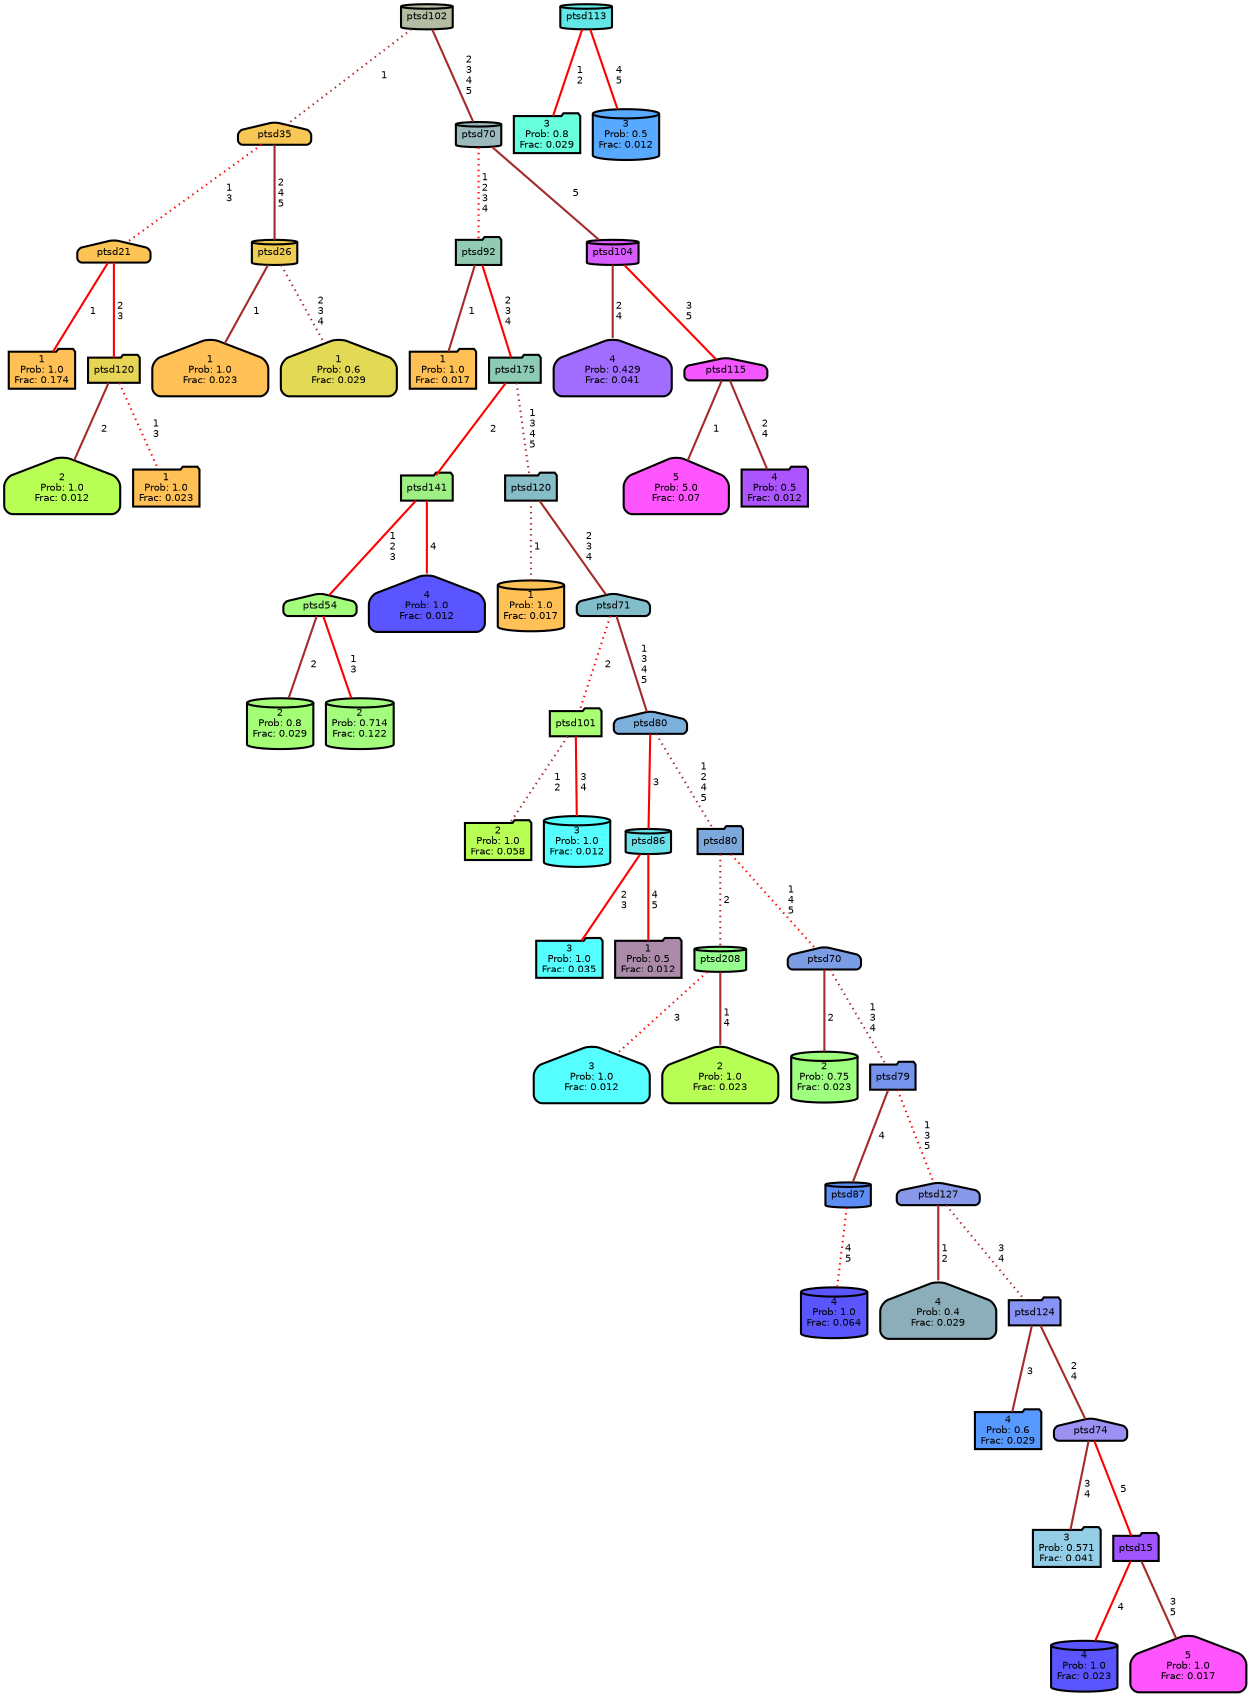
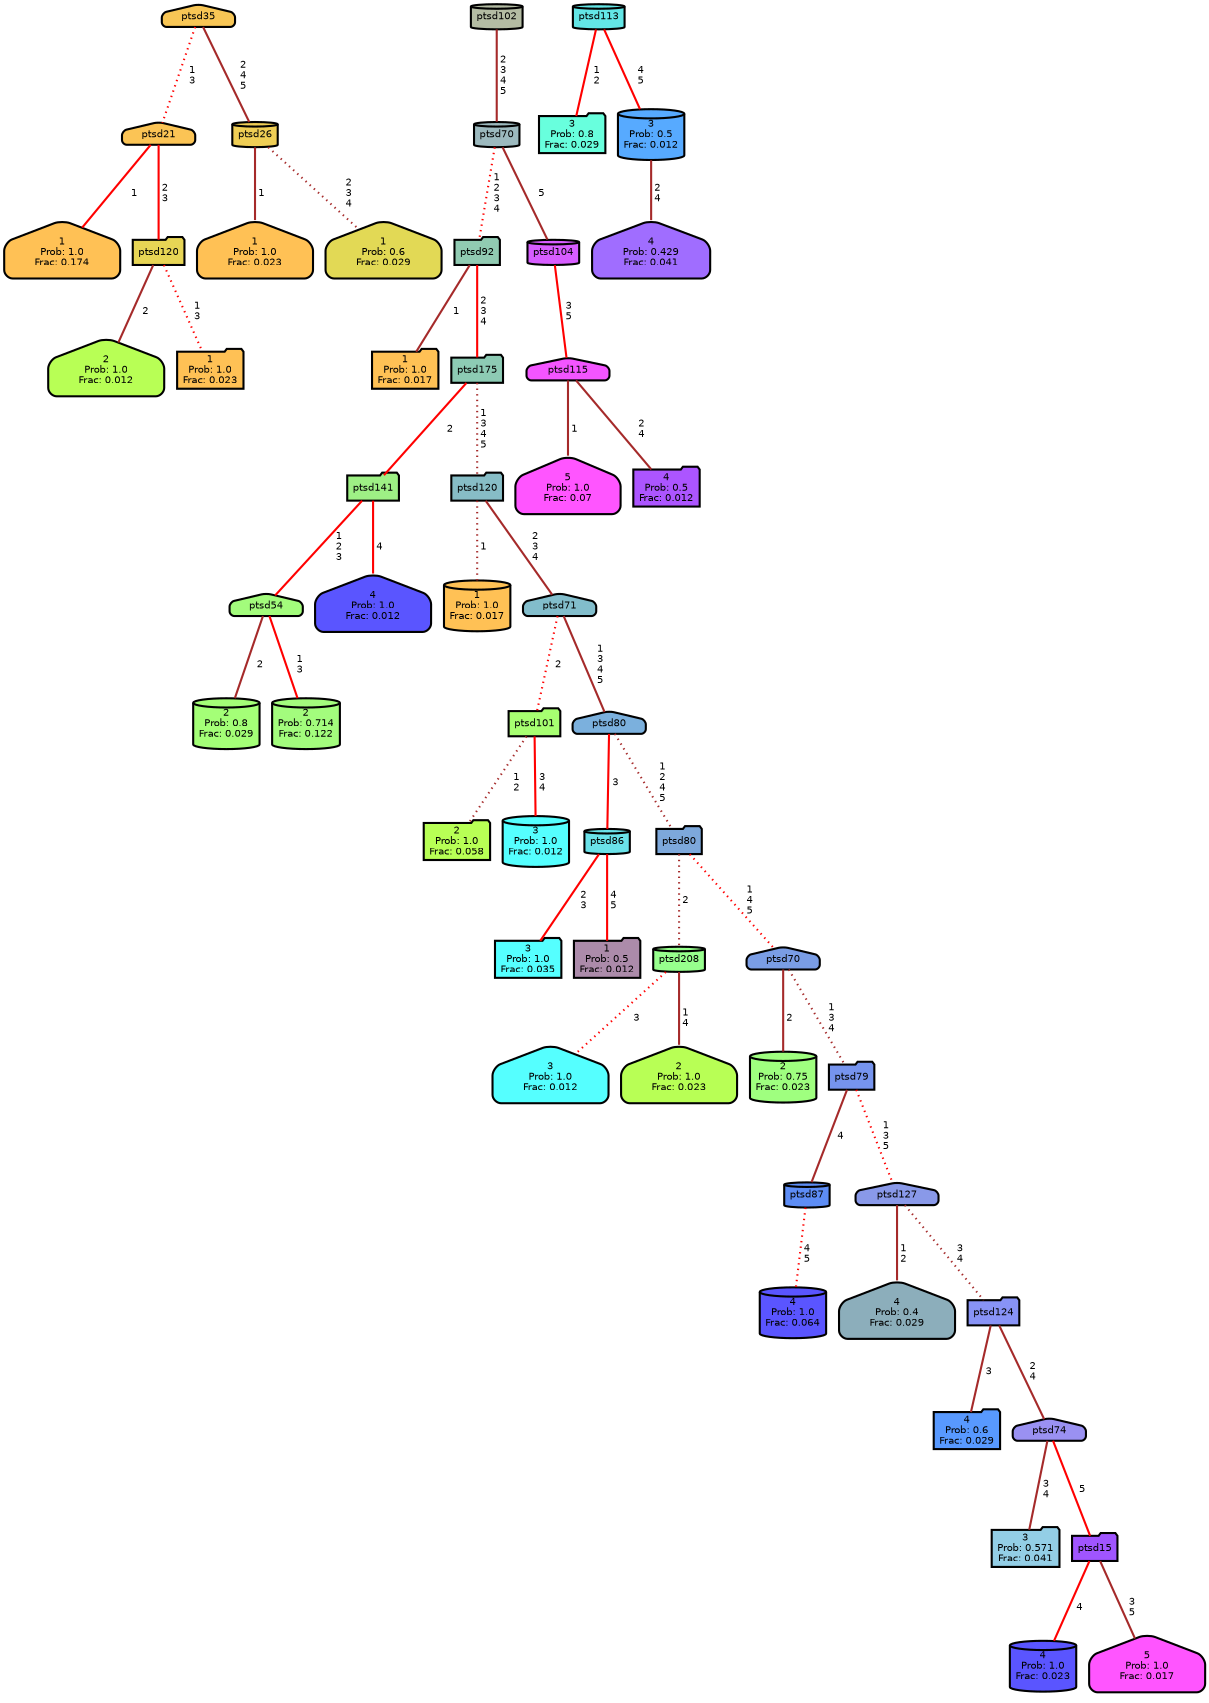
edge "ptsd102" -- "ptsd35": removed, label "1"
edge "ptsd104" -- "4 Prob: 0.429 Frac: 0.041": now "3 Prob: 0.5 Frac: 0.012" -- "4 Prob: 0.429 Frac: 0.041"
node "1 Prob: 1.0 Frac: 0.174": shape folder -> house
node "5 Prob: 5.0 Frac: 0.07": label "5 Prob: 5.0 Frac: 0.07" -> "5 Prob: 1.0 Frac: 0.07"
